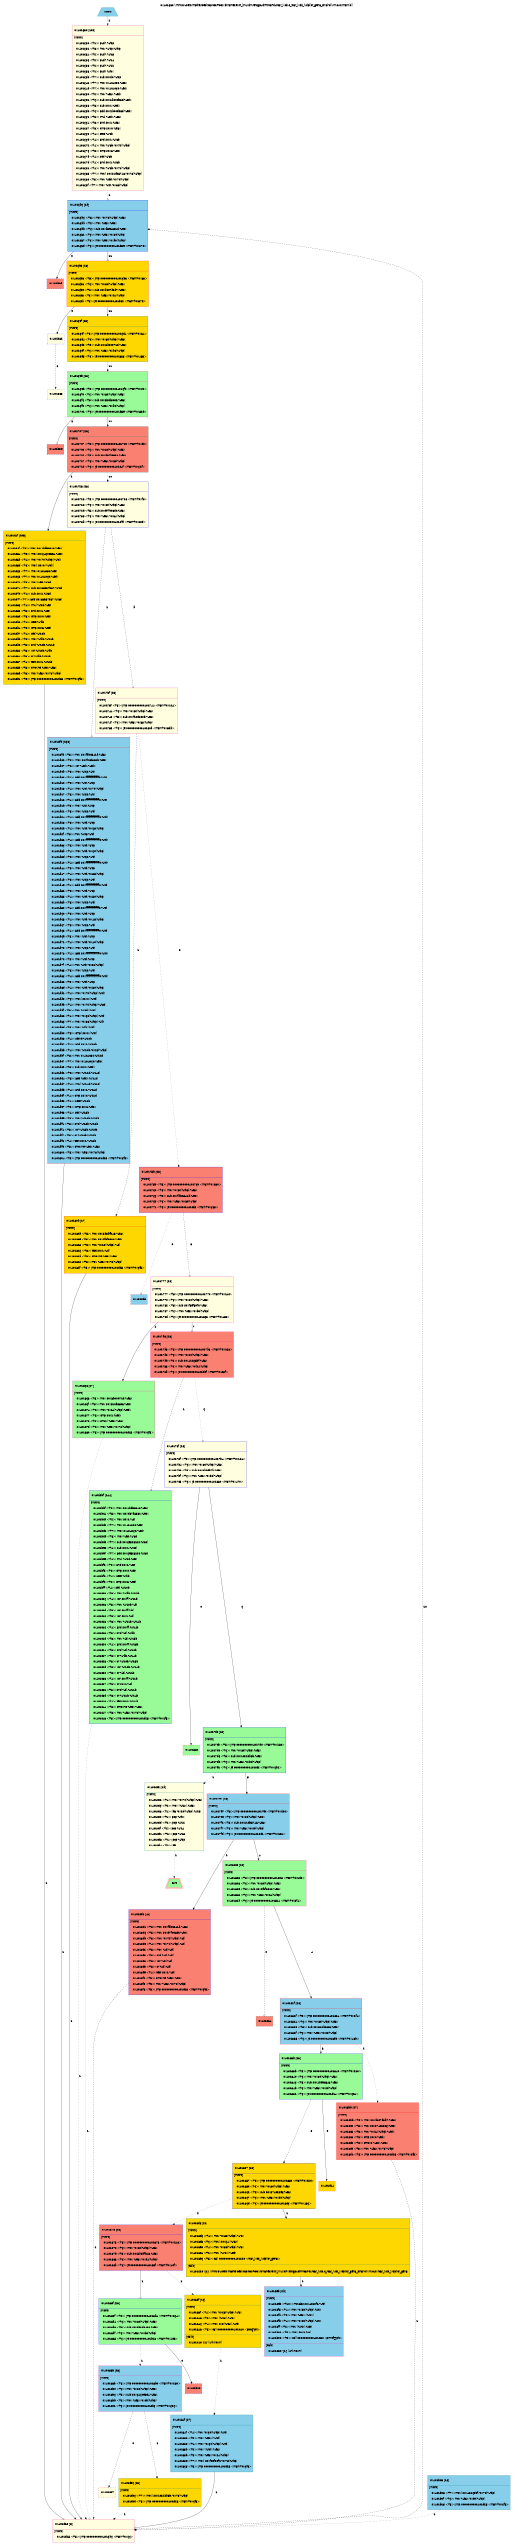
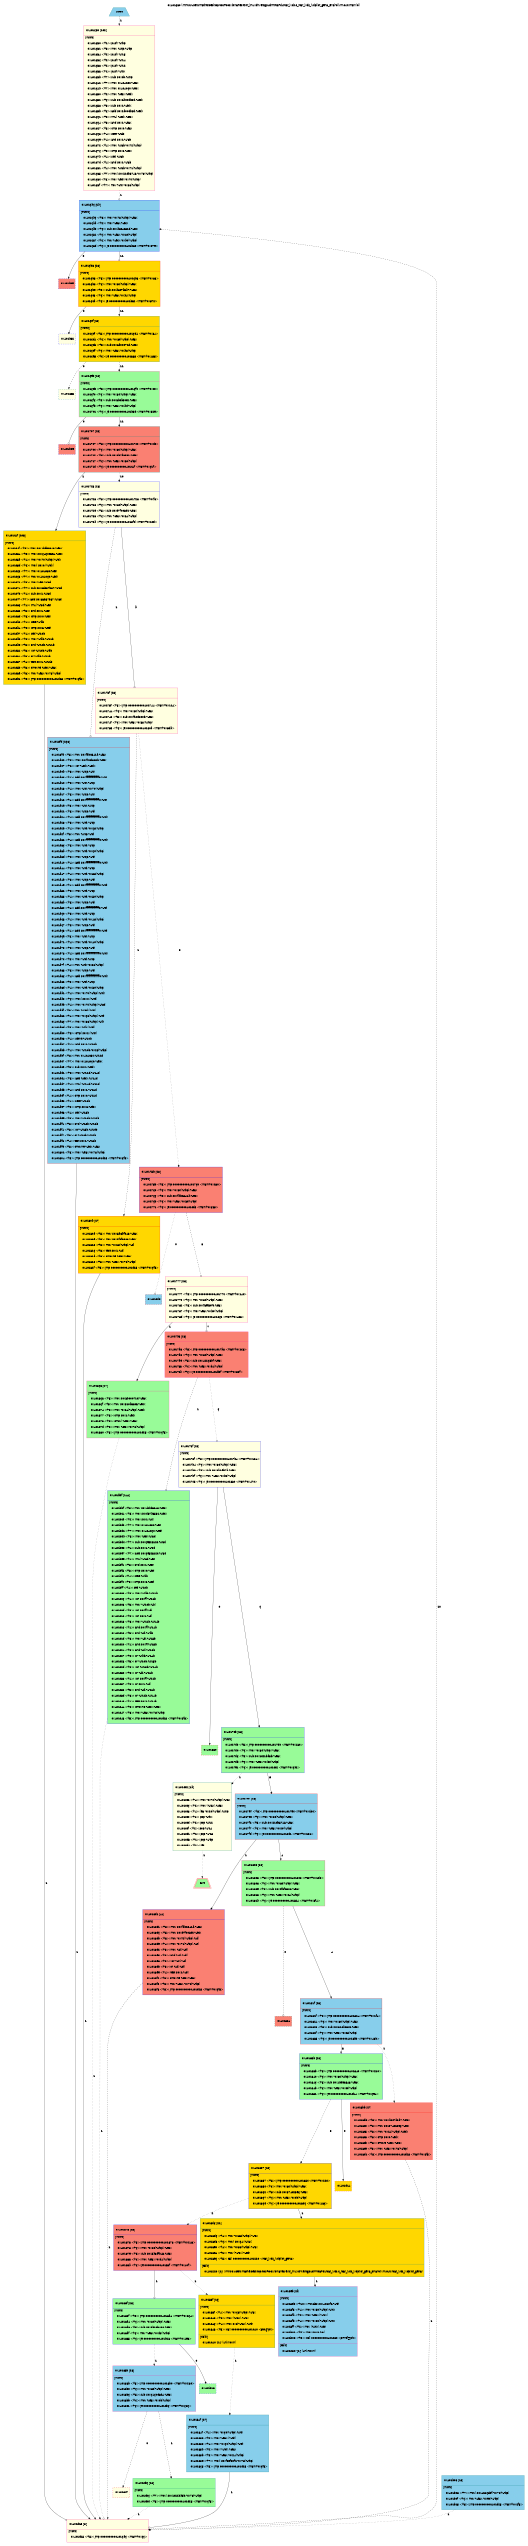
edge "0x401ba2" -> "0x401a85": now "0x4016cf [28]" -> "0x401a85"
edge "0x401723 [28]" -> "0x40173f [28]": style dashed -> solid
node "0x401b1a": fillcolor salmon -> palegreen
node "0x401cb6 [12]": fillcolor gold -> palegreen
